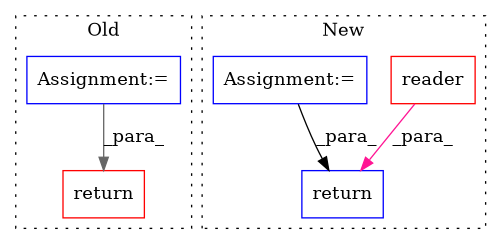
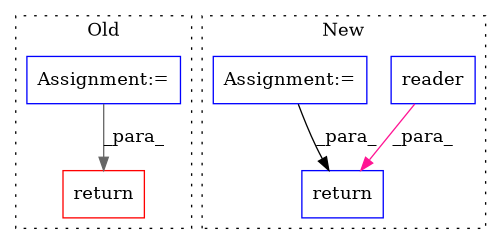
node "reader": color red -> blue
